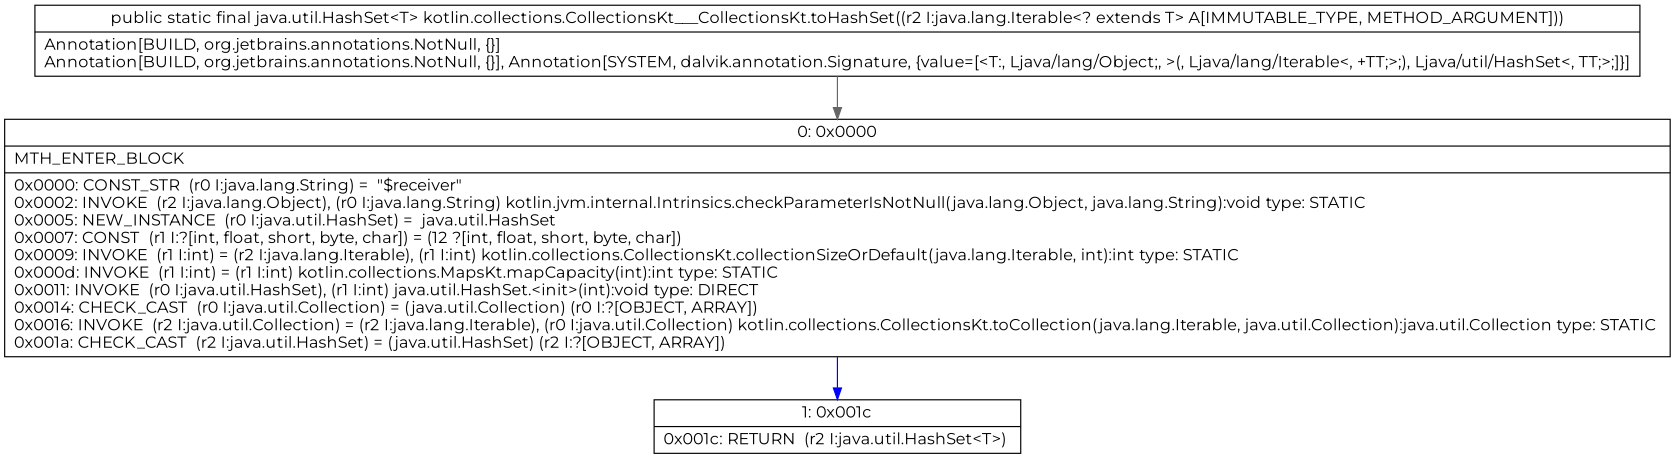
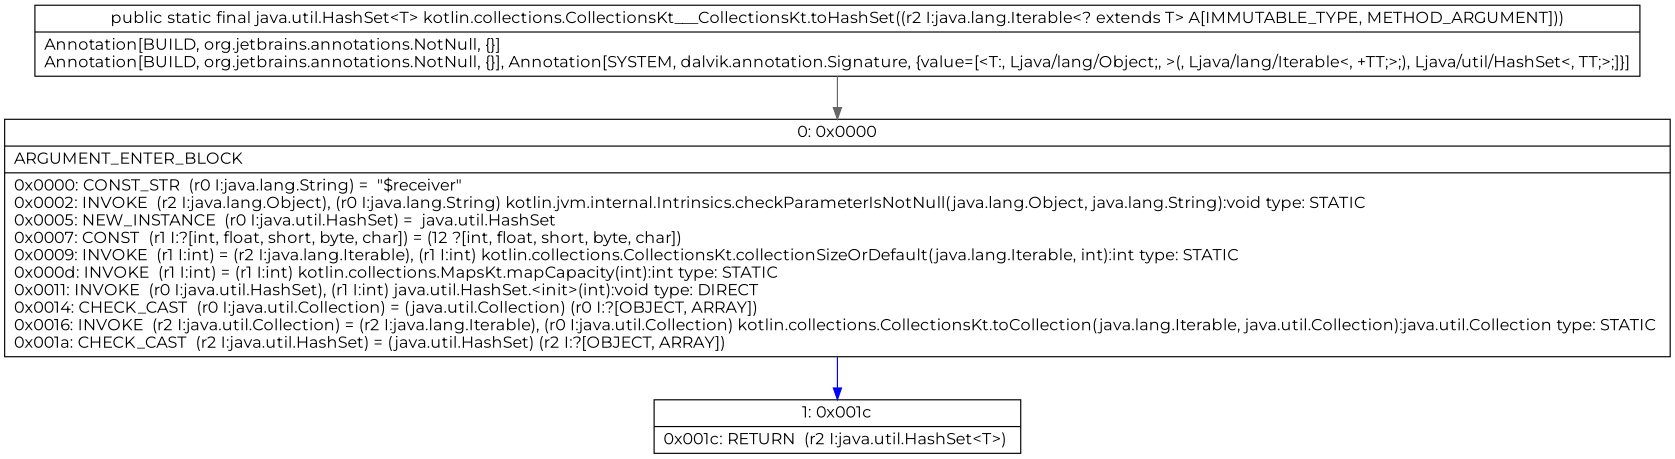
node "0: 0x0000": text "MTH_ENTER_BLOCK" -> "ARGUMENT_ENTER_BLOCK"
